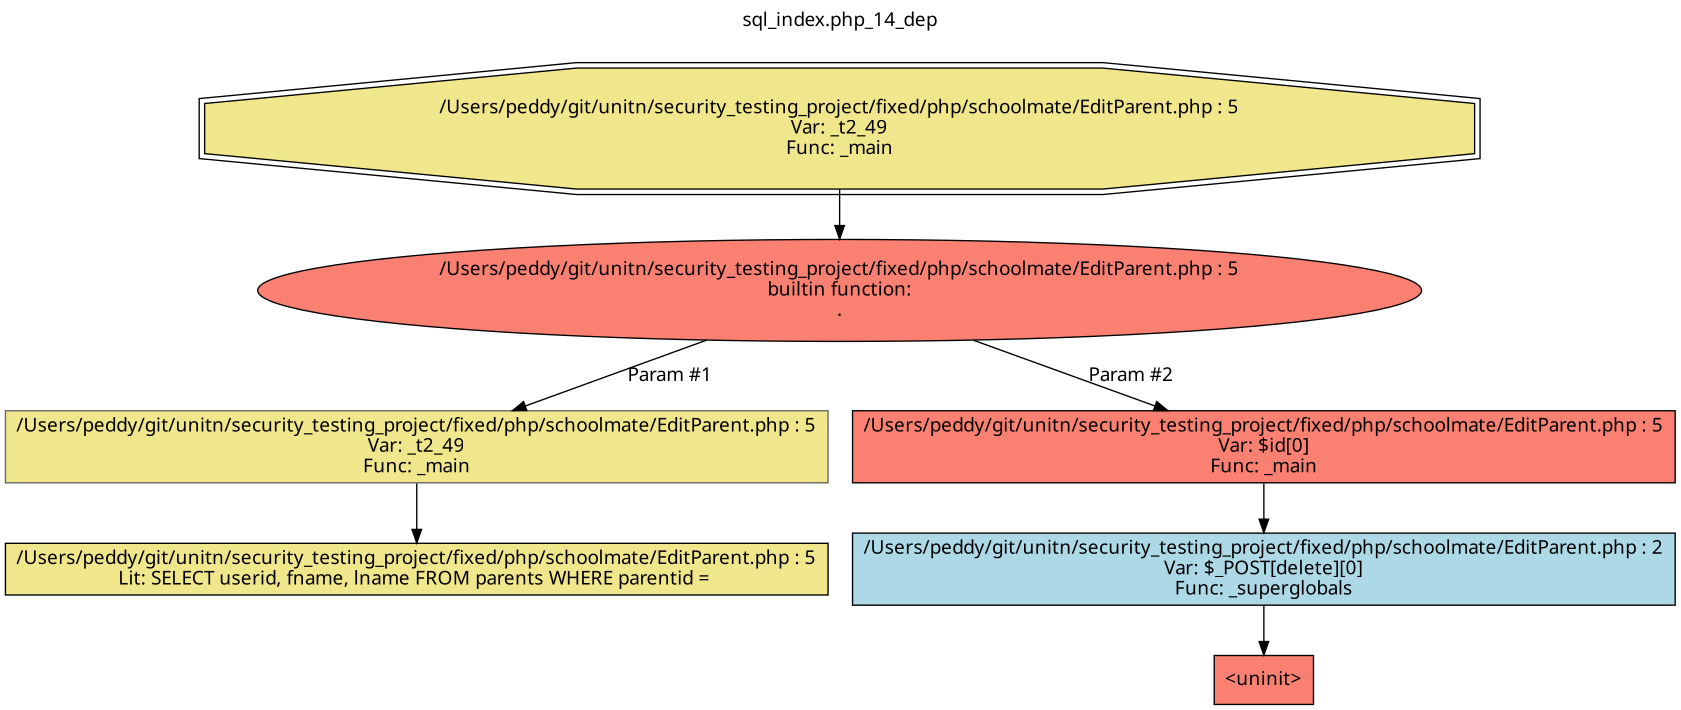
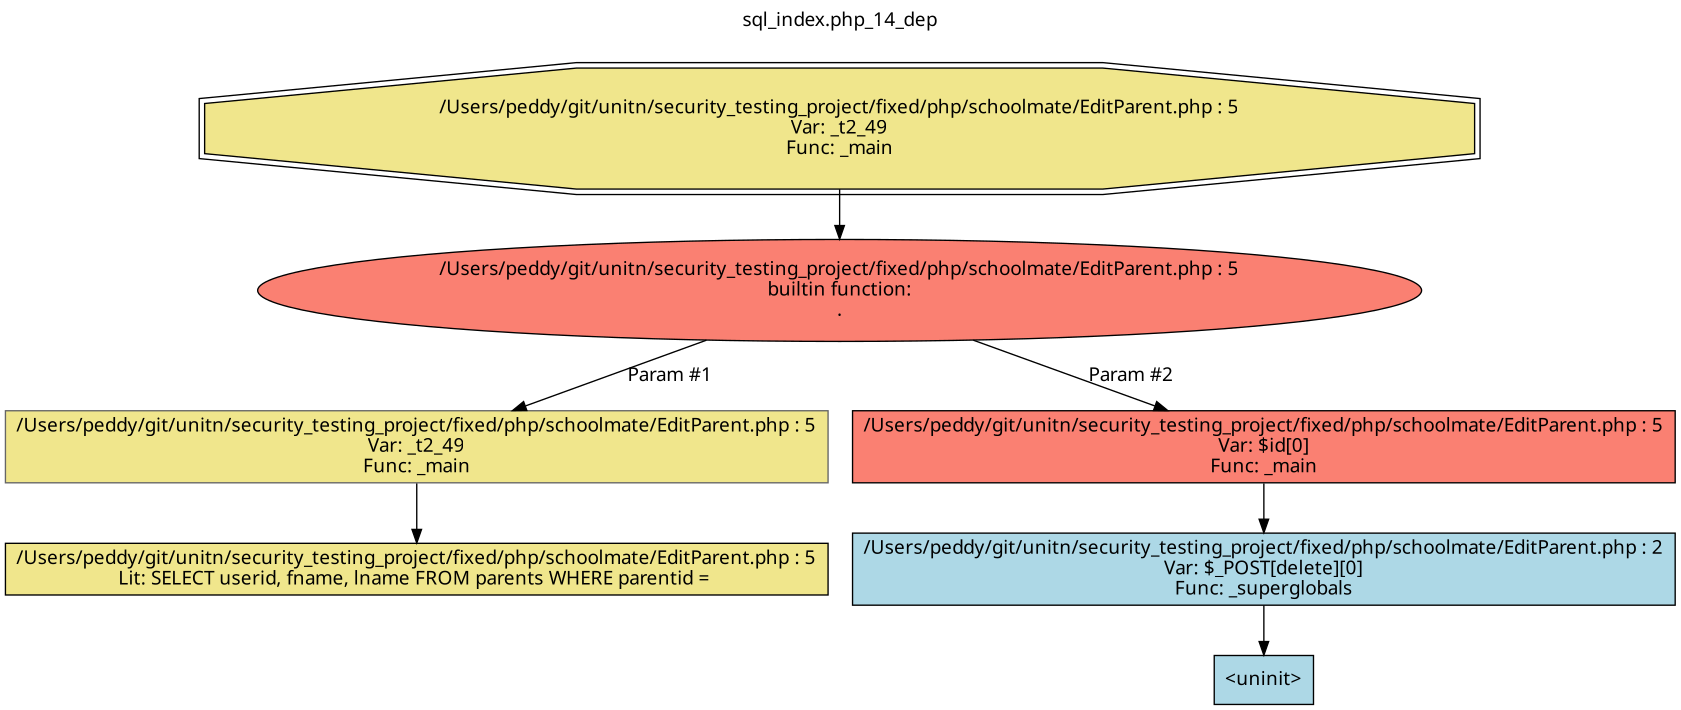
node "<uninit>": fillcolor salmon -> lightblue
